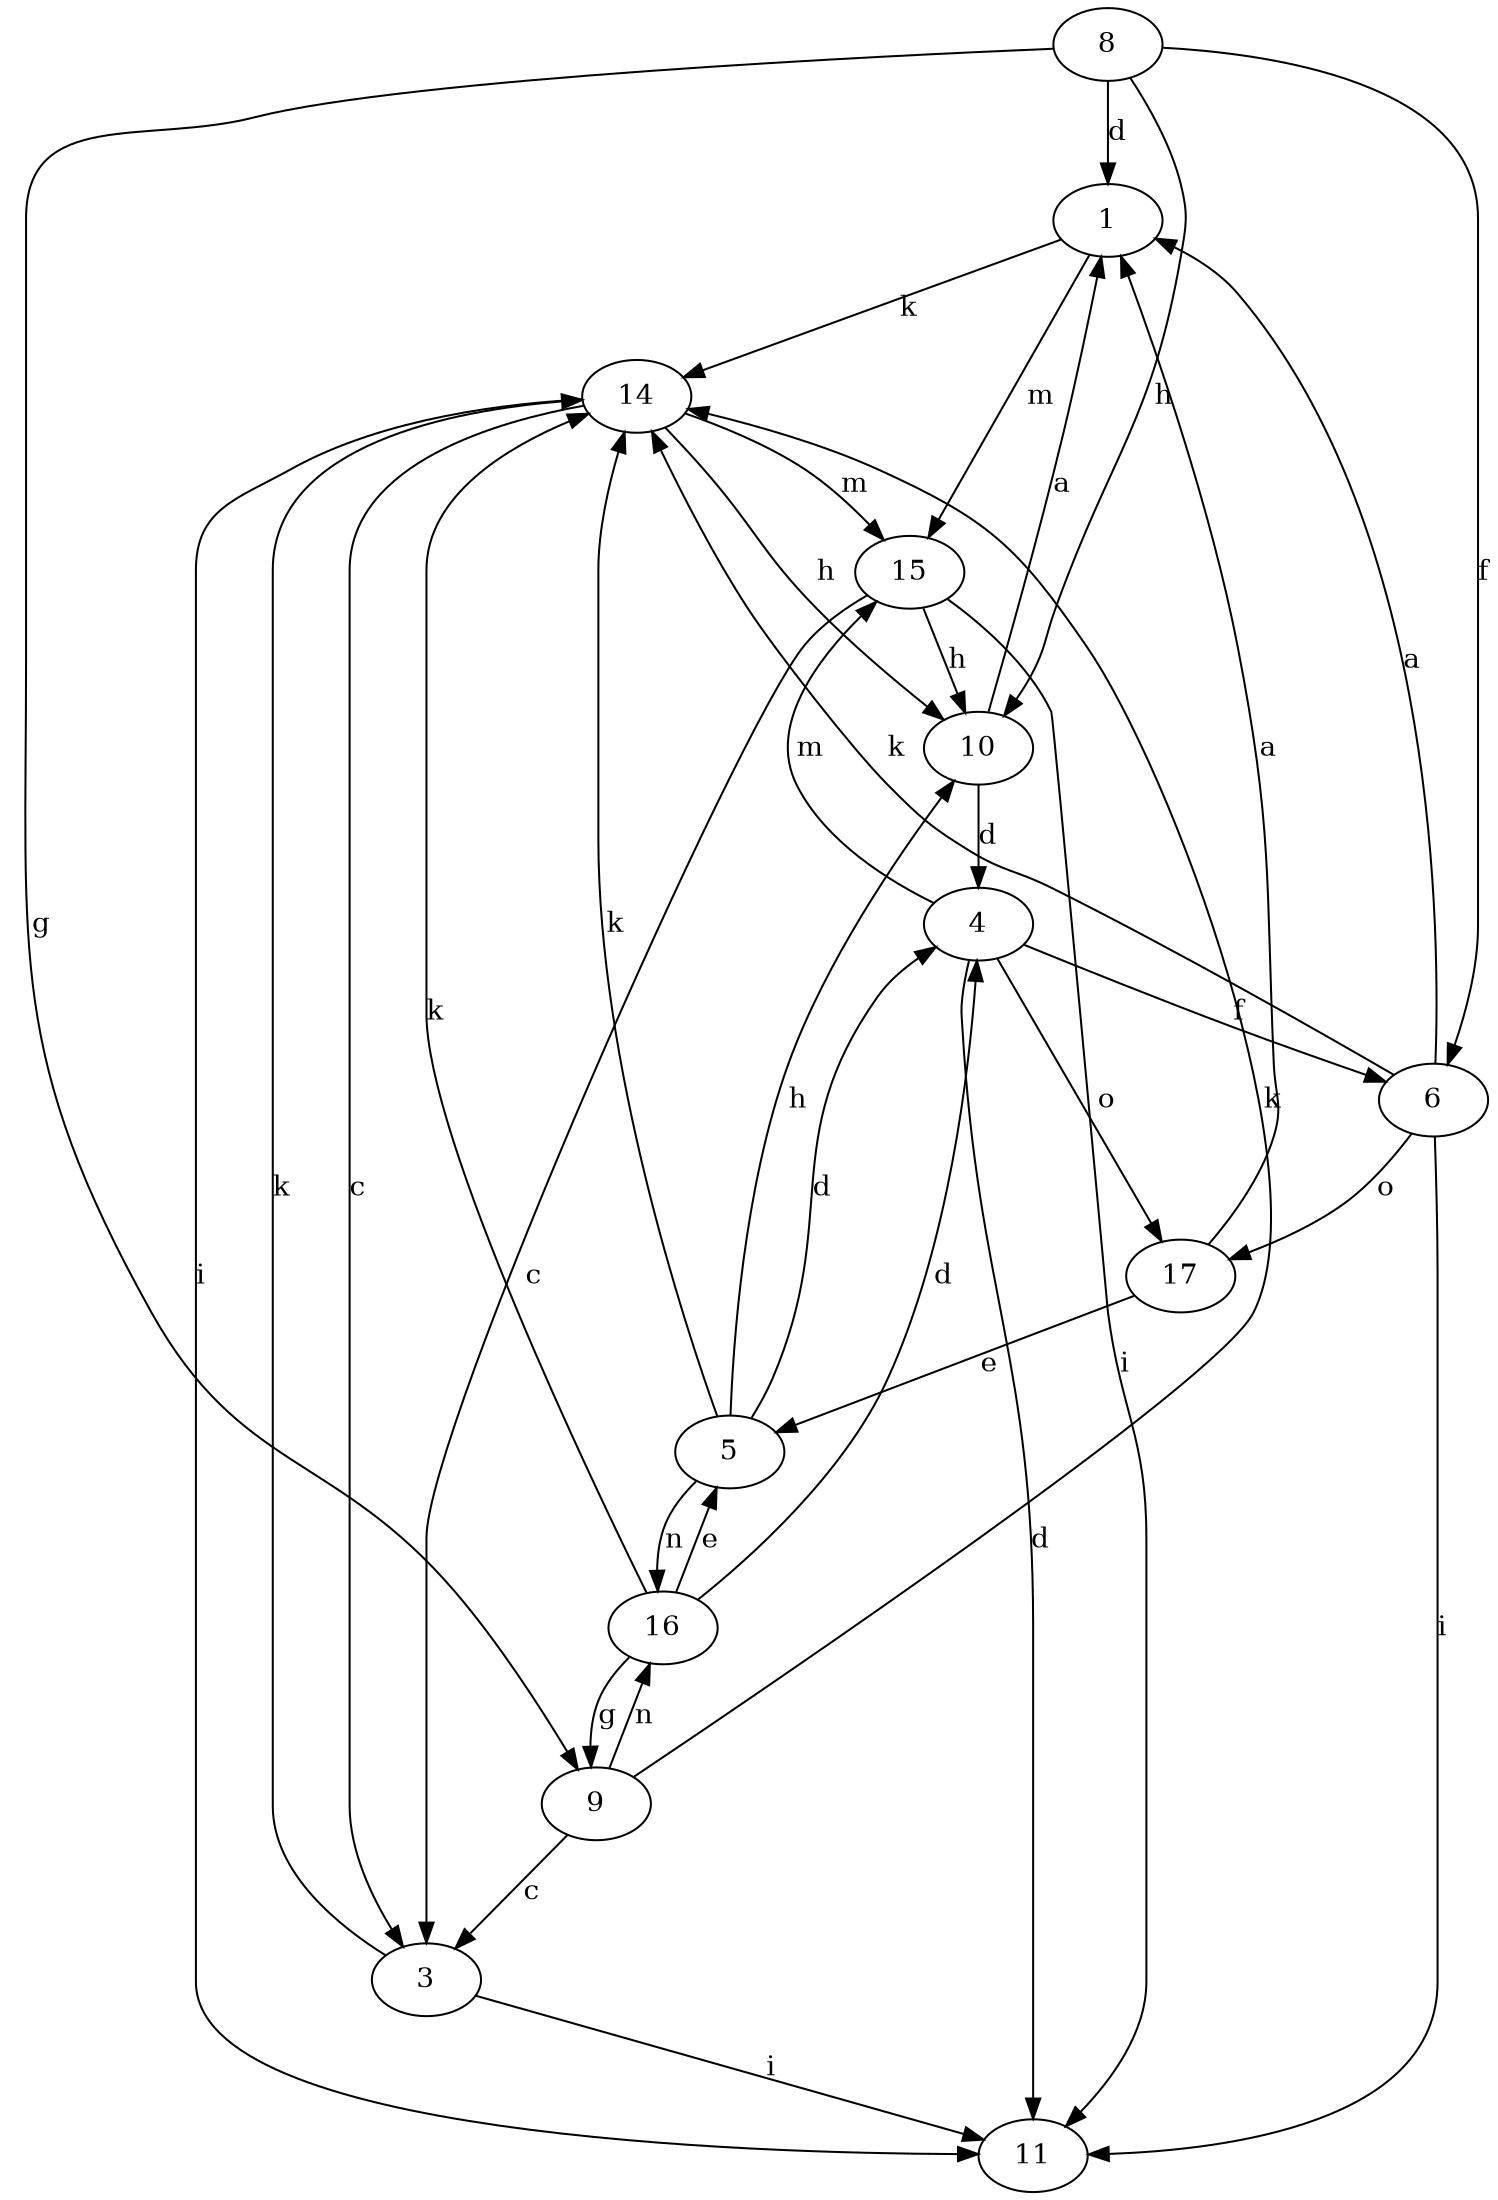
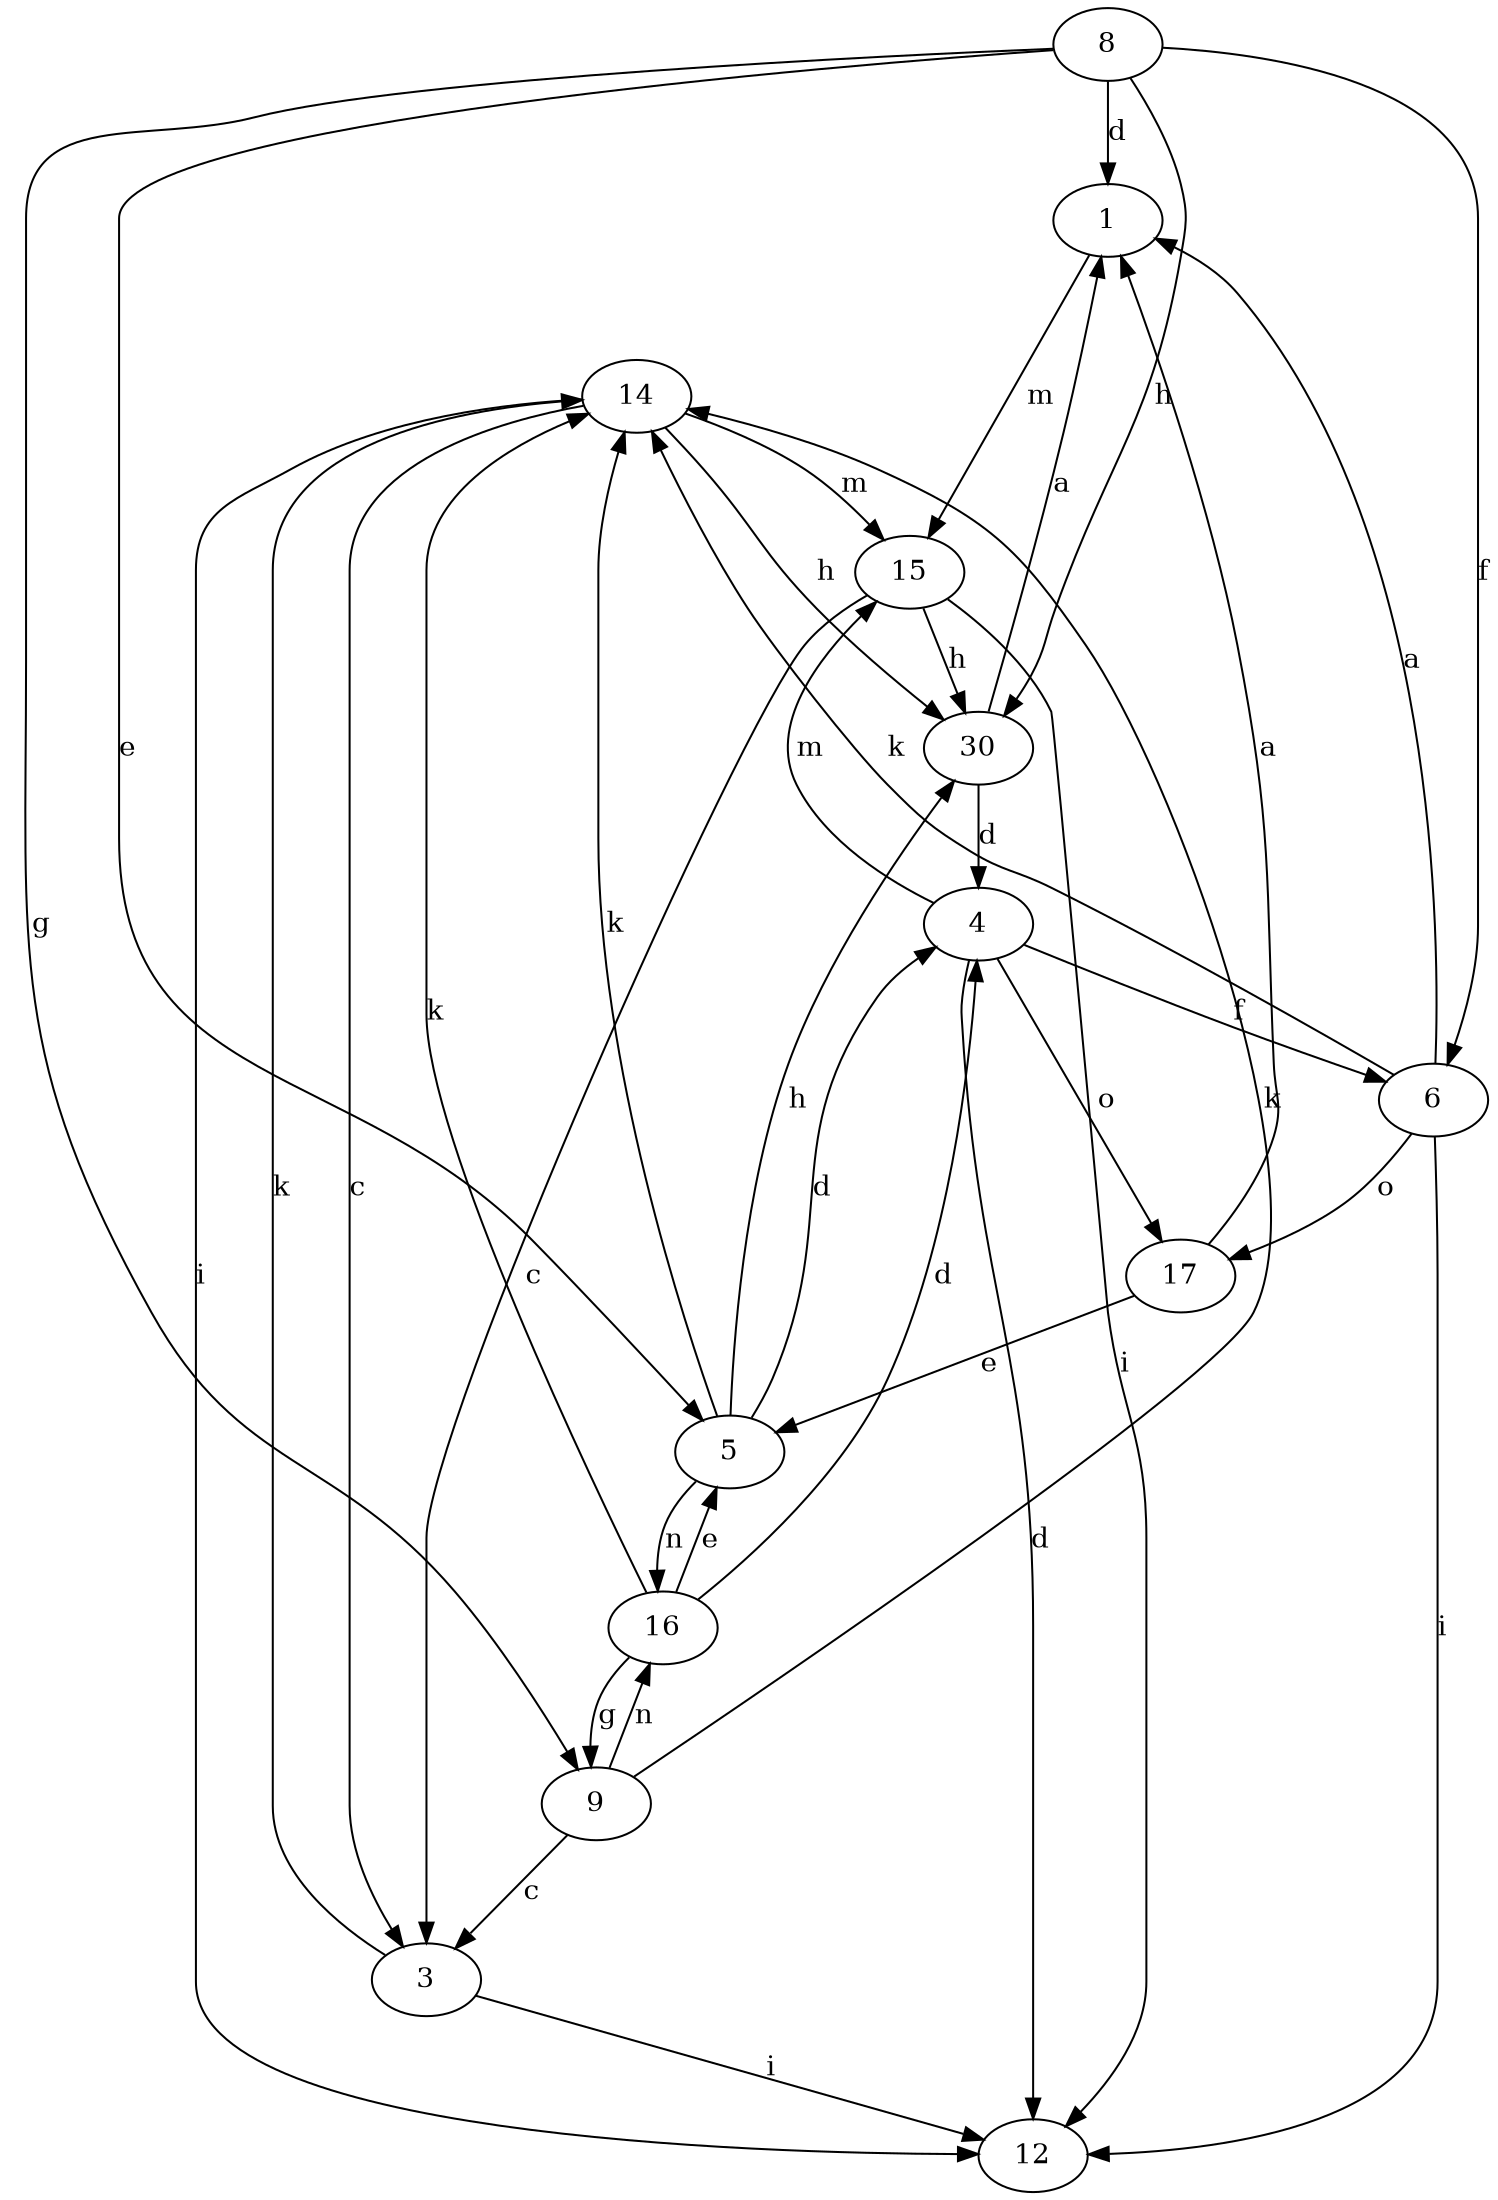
edge "1" -> "14": removed, label "k"
edge "8" -> "5": added, label "e"
node "10": label "10" -> "30"
node "11": label "11" -> "12"
